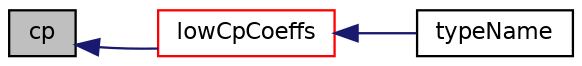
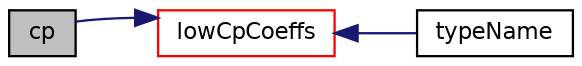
edge "lowCpCoeffs" -> "cp": reversed
